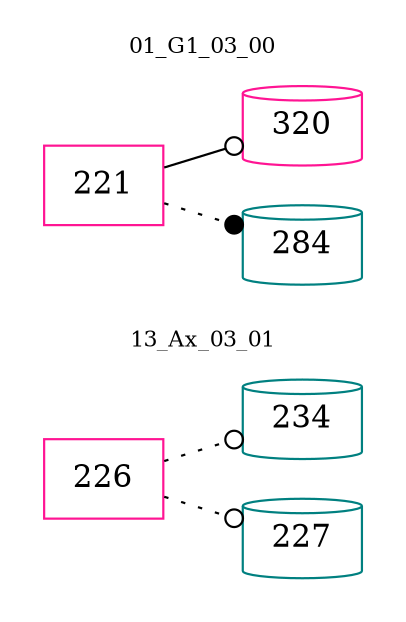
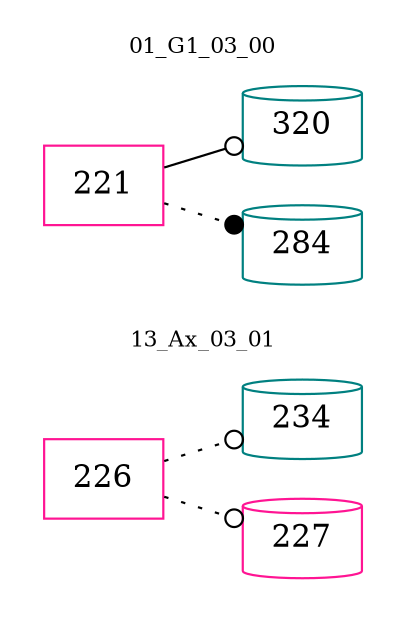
node "320": color deeppink -> teal
node "227": color teal -> deeppink
